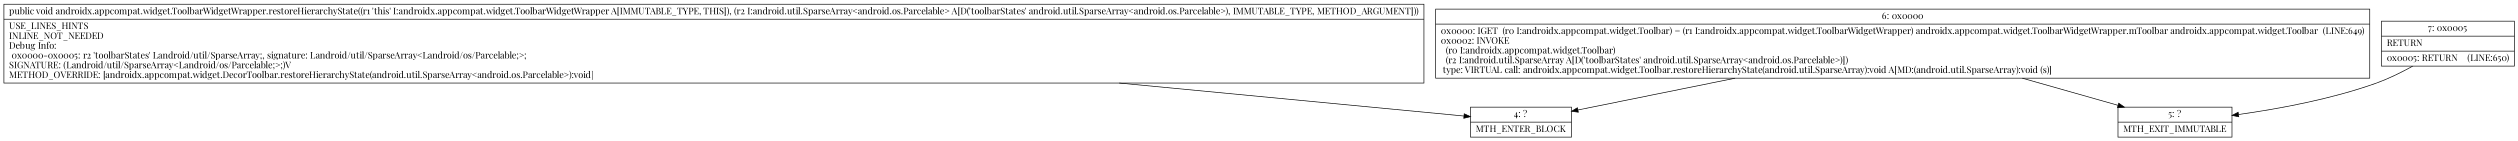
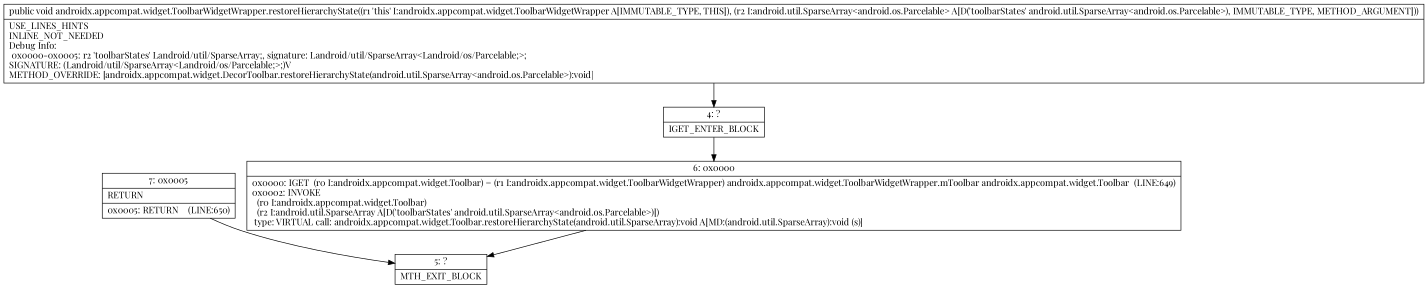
edge "6: 0x0000" -> "4: ?": reversed
node "4: ?": text "MTH_ENTER_BLOCK" -> "IGET_ENTER_BLOCK"
node "5: ?": text "MTH_EXIT_IMMUTABLE" -> "MTH_EXIT_BLOCK"
